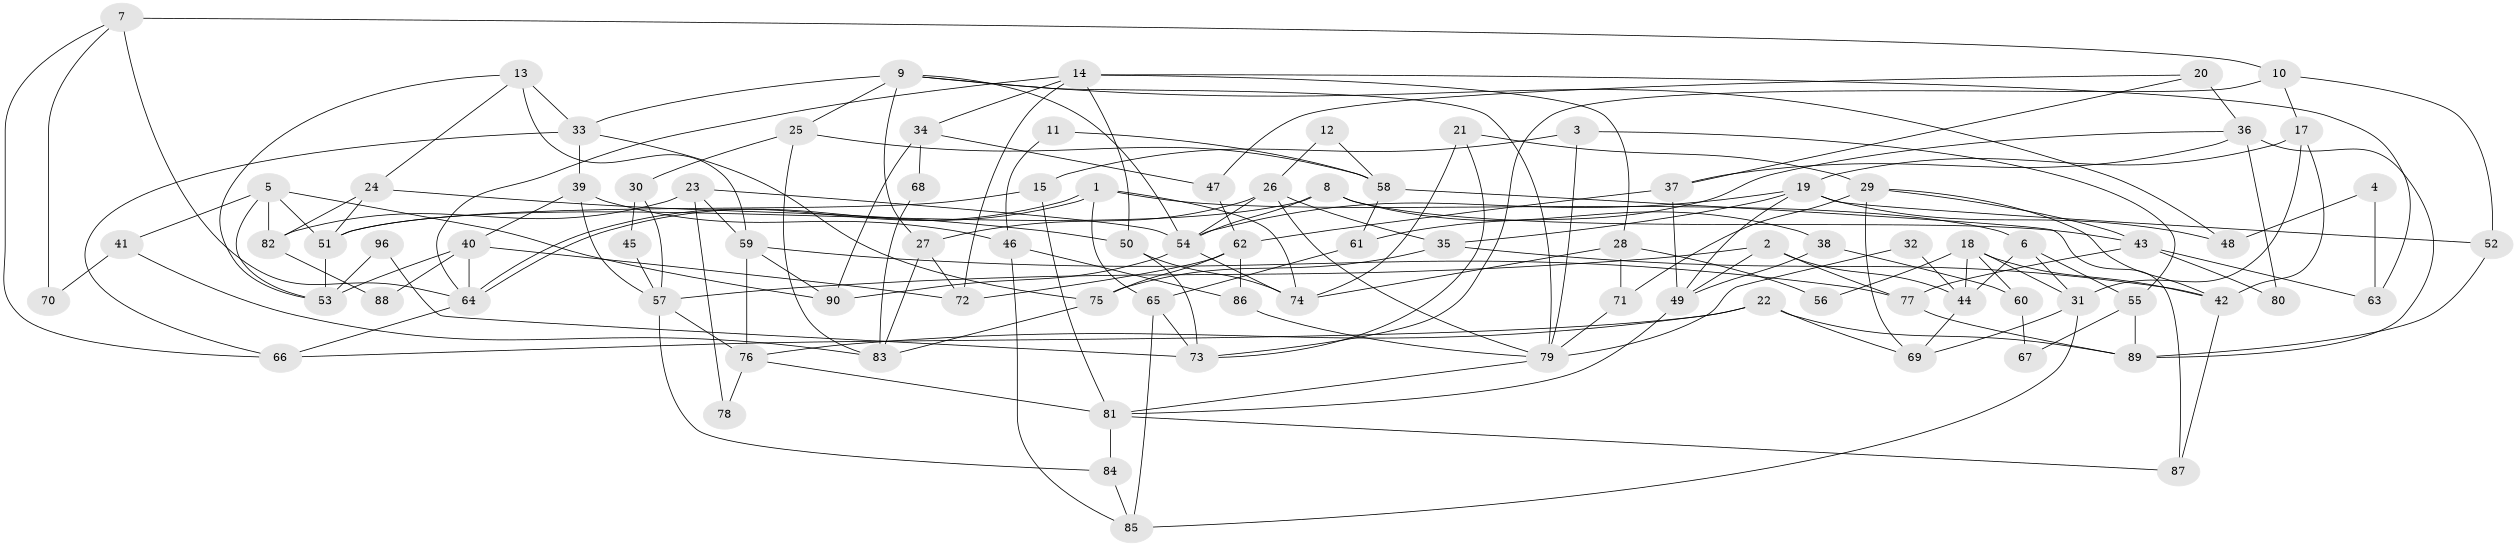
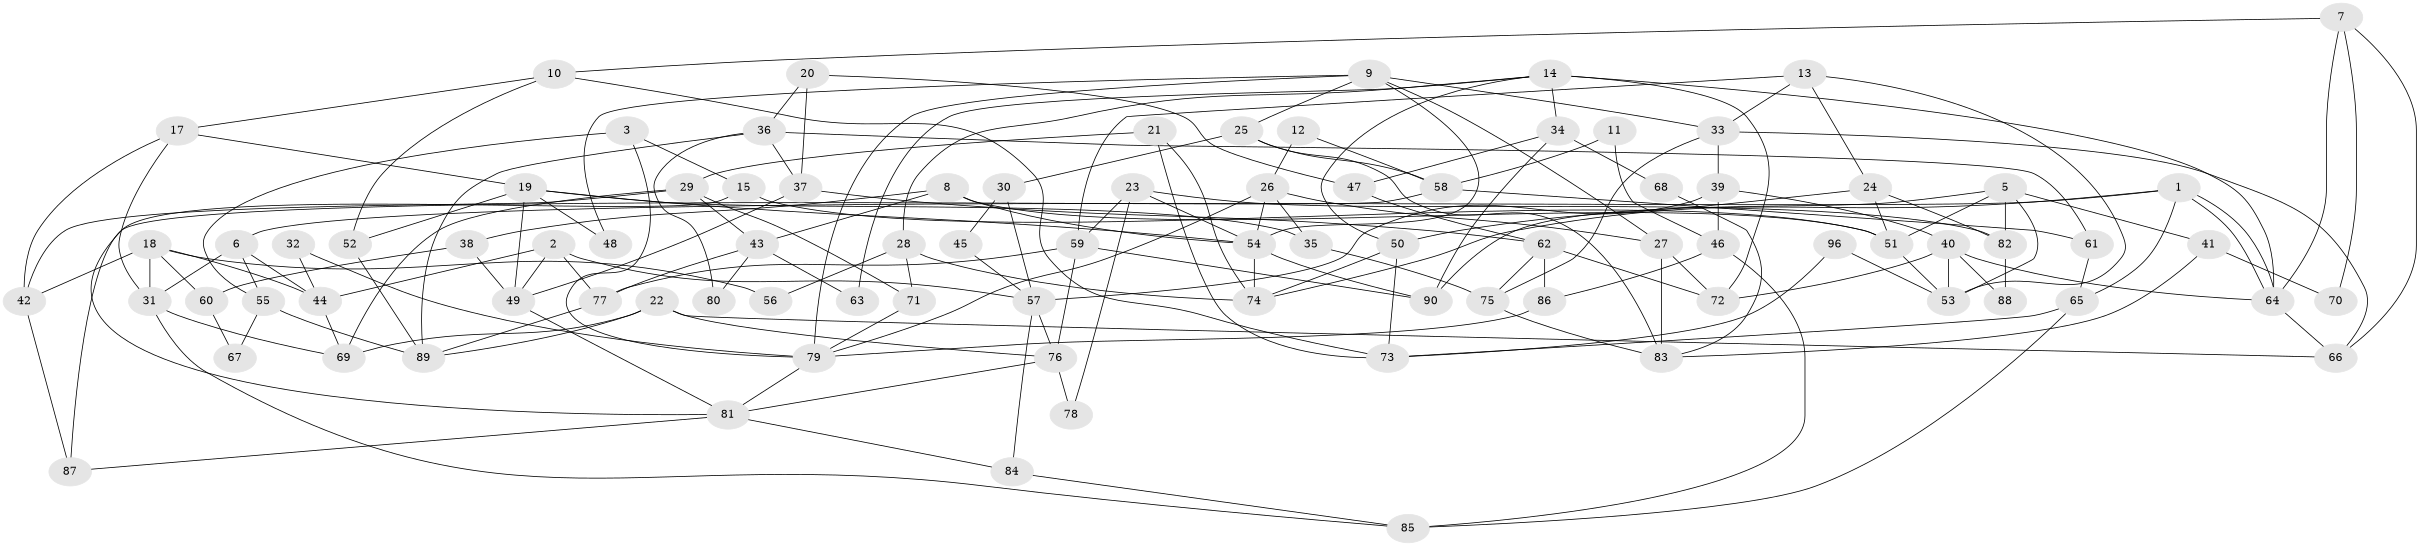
node "4": removed
edge "35" -- "42": removed
